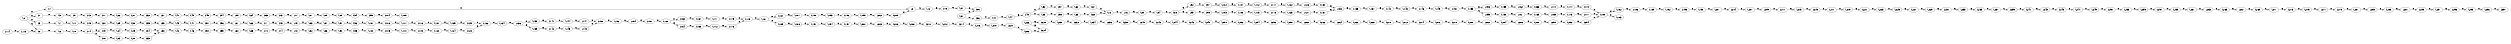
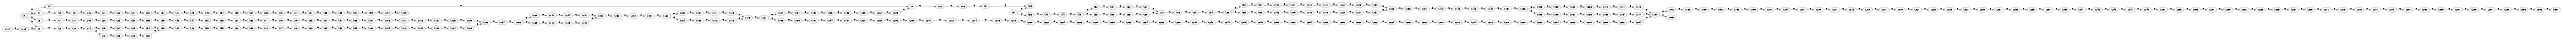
edge "S226" -> "S224": reversed
